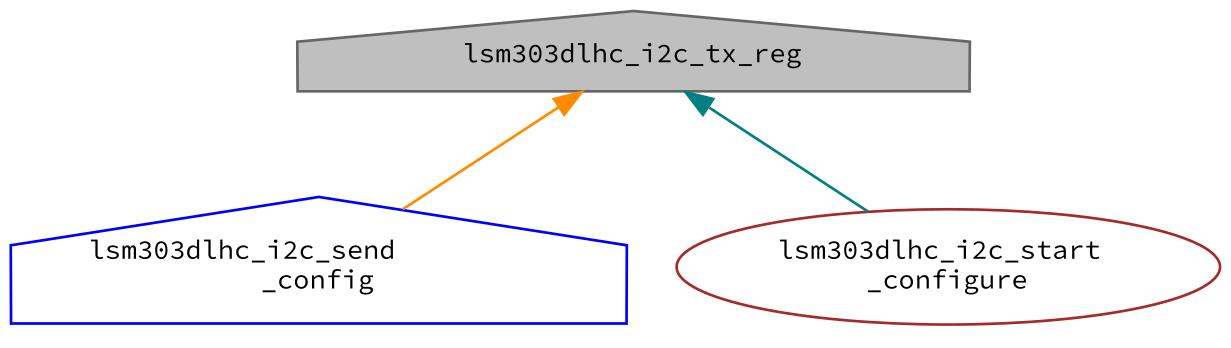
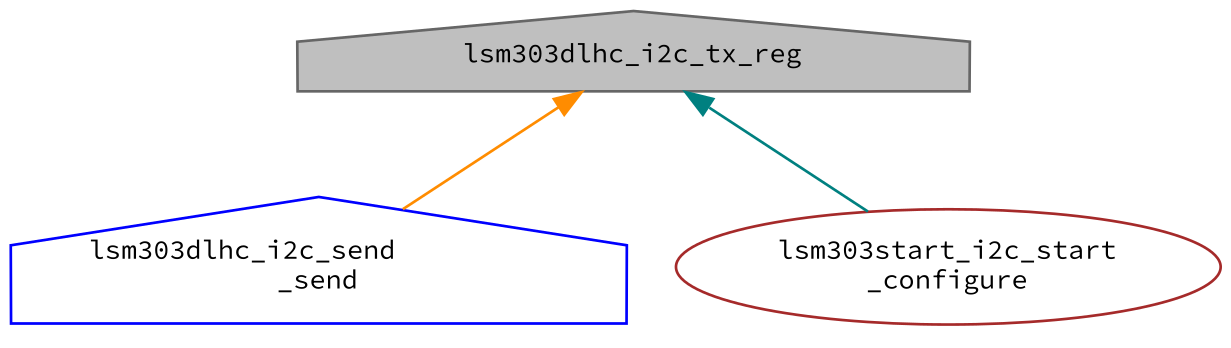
node "lsm303dlhc_i2c_send _config": label "lsm303dlhc_i2c_send _config" -> "lsm303dlhc_i2c_send _send"
node "lsm303dlhc_i2c_start _configure": label "lsm303dlhc_i2c_start _configure" -> "lsm303start_i2c_start _configure"
